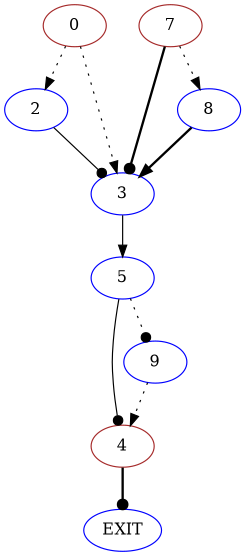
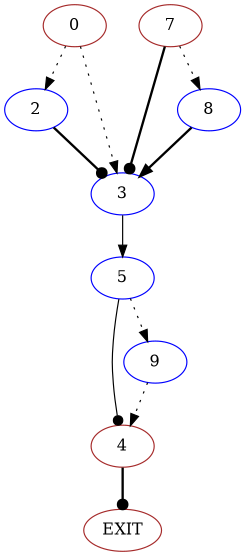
edge "2" -> "3": style solid -> bold
edge "5" -> "9": arrowhead dot -> normal
node "EXIT": color blue -> brown
